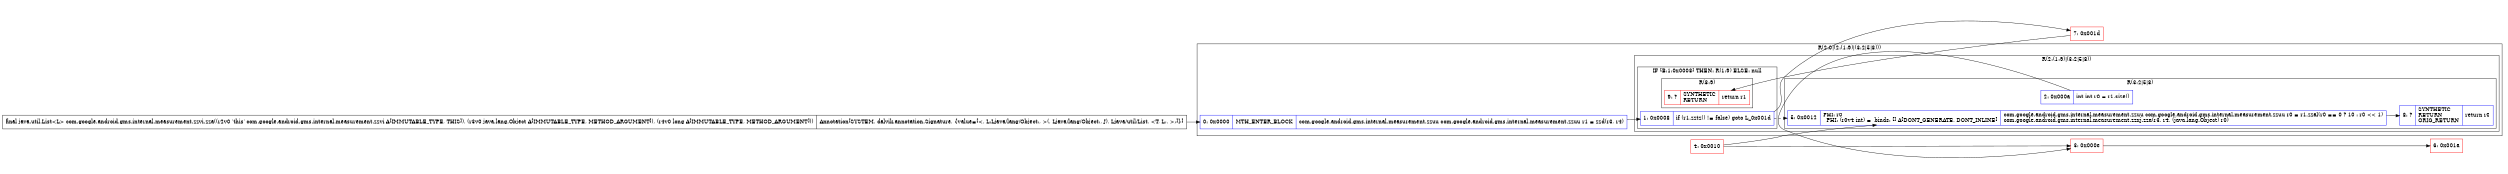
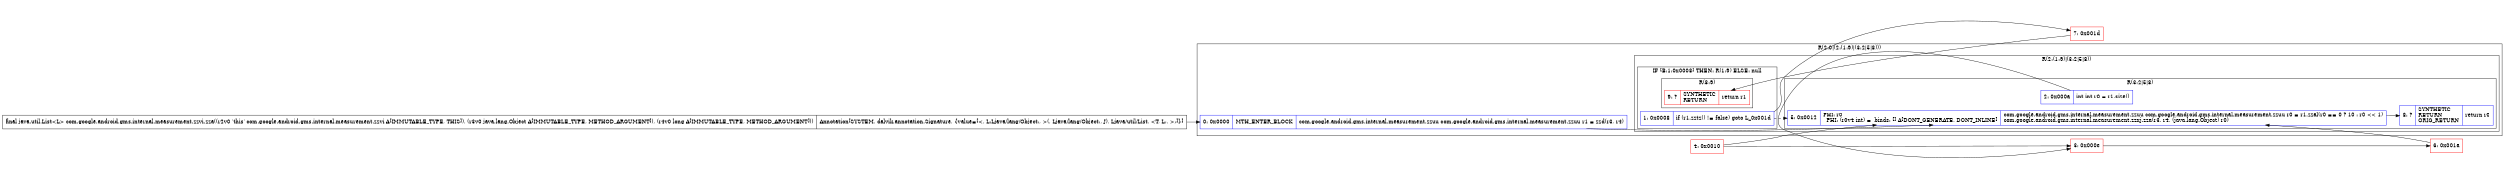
edge "0: 0x0000" -> "1: 0x0008": now "0: 0x0000" -> "5: 0x0012"
edge "6: 0x001a" -> "5: 0x0012": added
